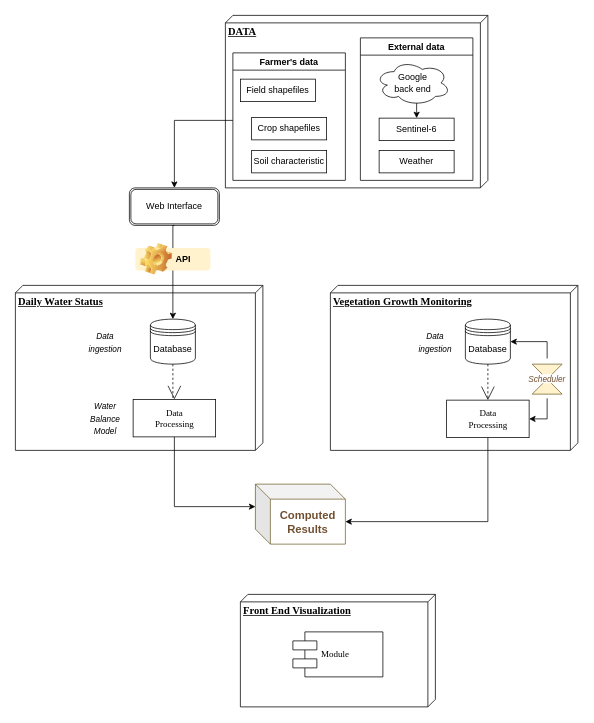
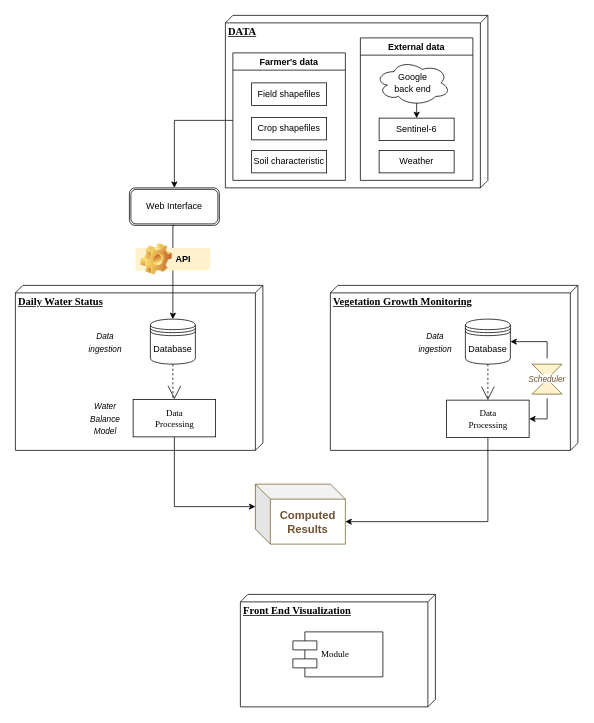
node "Field shapefiles": moved (278, 90) -> (289, 94)
